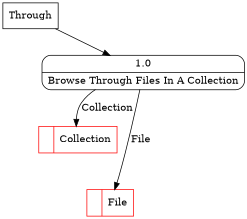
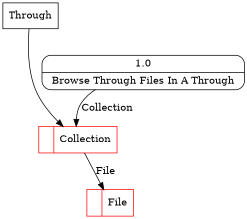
edge "Through" -> "1.0": now "Through" -> "Collection"
node "1.0": text "Browse Through Files In A Collection" -> "Browse Through Files In A Through"
edge "1.0" -> "File": now "Collection" -> "File"
